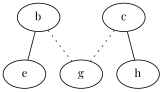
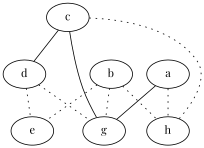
edge "b" -- "e": style solid -> dotted
edge "c" -- "g": style dotted -> solid
edge "c" -- "h": style solid -> dotted
node "d": added
node "a": added
edge "b" -- "h": added
